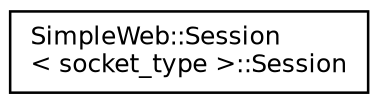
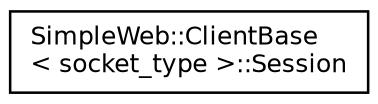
node "SimpleWeb::Session < socket_type >::Session": label "SimpleWeb::Session < socket_type >::Session" -> "SimpleWeb::ClientBase < socket_type >::Session"
